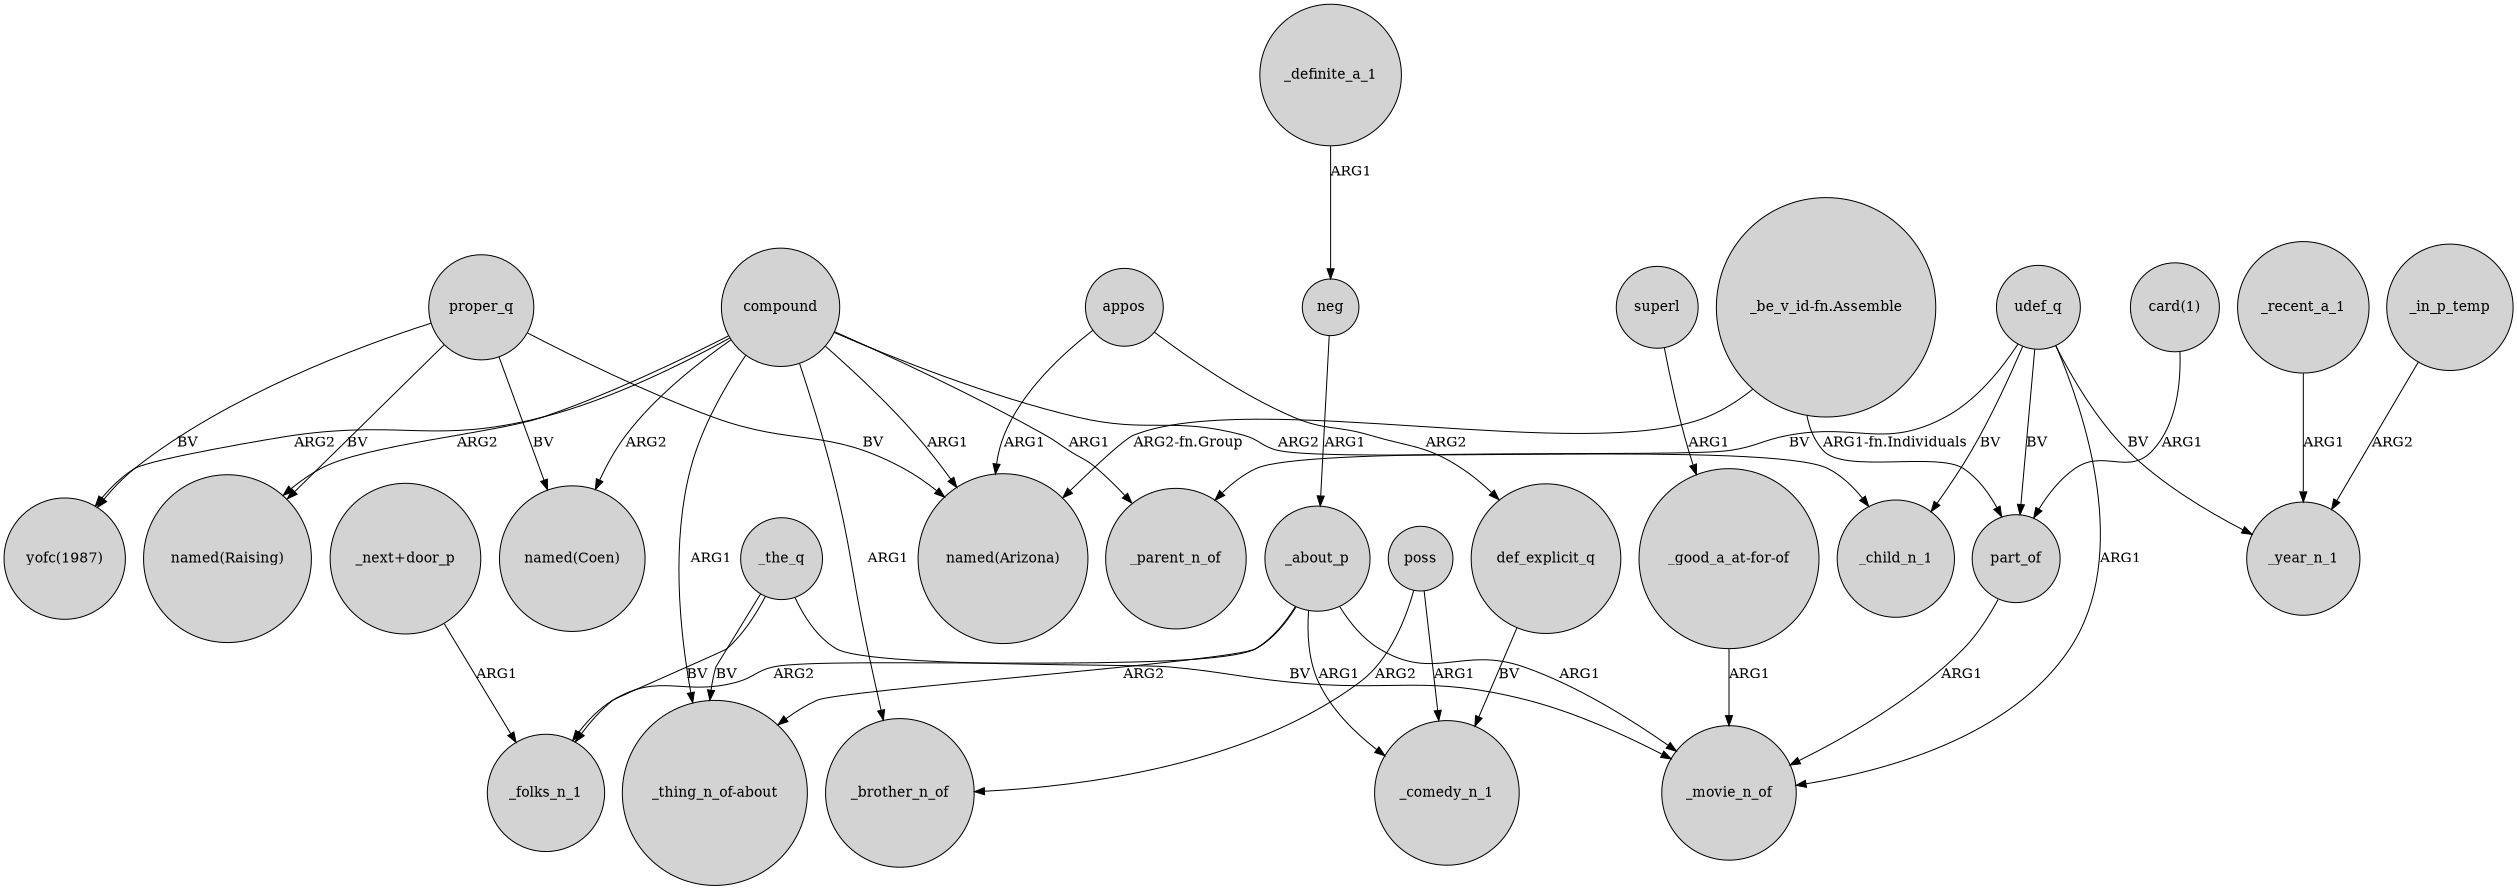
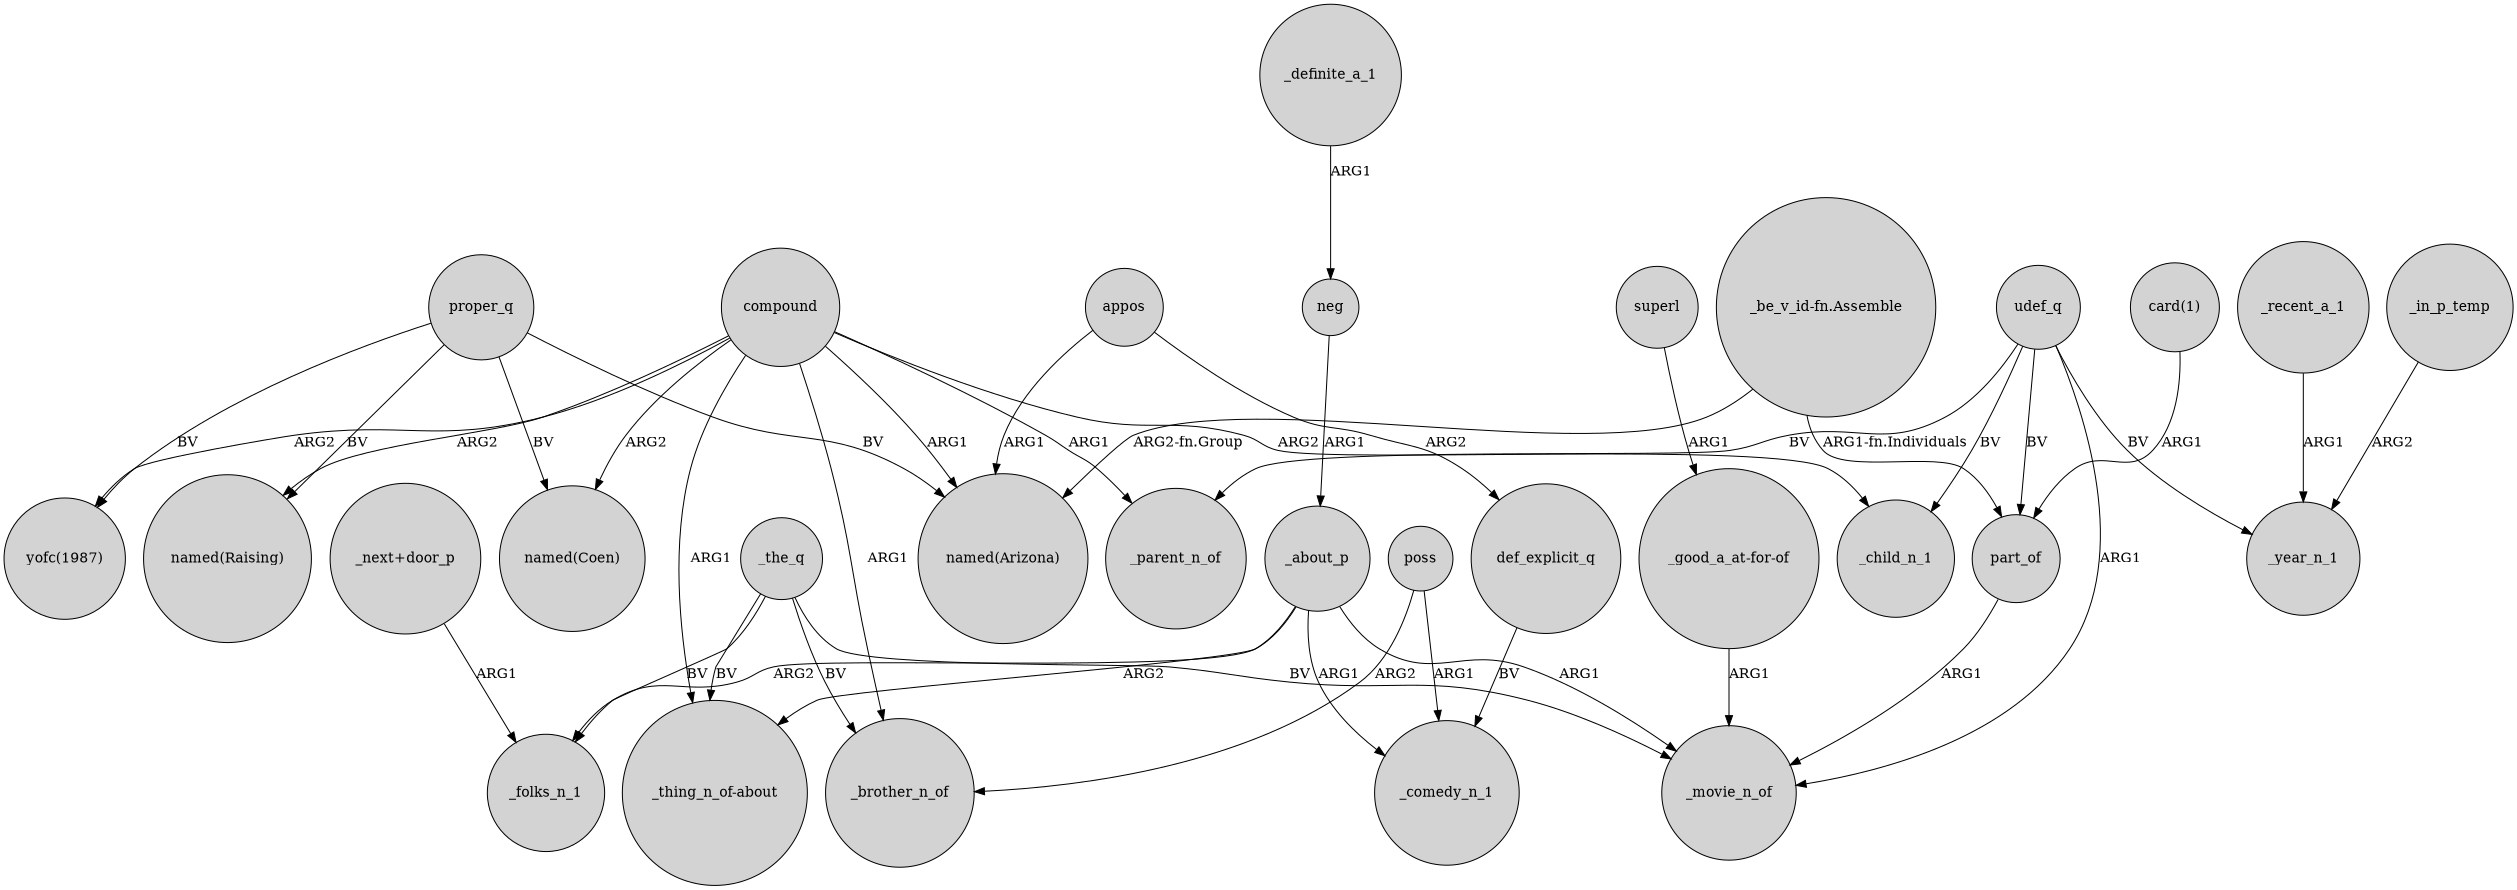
edge "_the_q" -> "_brother_n_of": added, label "BV"
